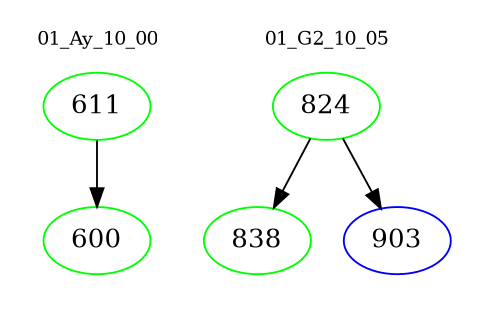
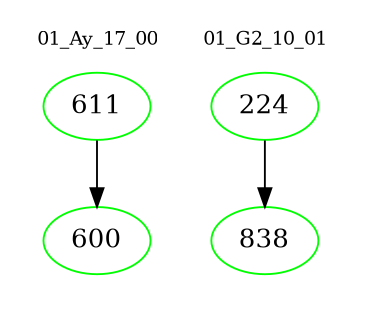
cluster "01_Ay_10_00": label "01_Ay_10_00" -> "01_Ay_17_00"
cluster "01_G2_10_05": label "01_G2_10_05" -> "01_G2_10_01"
node "824": label "824" -> "224"
node "903": removed
